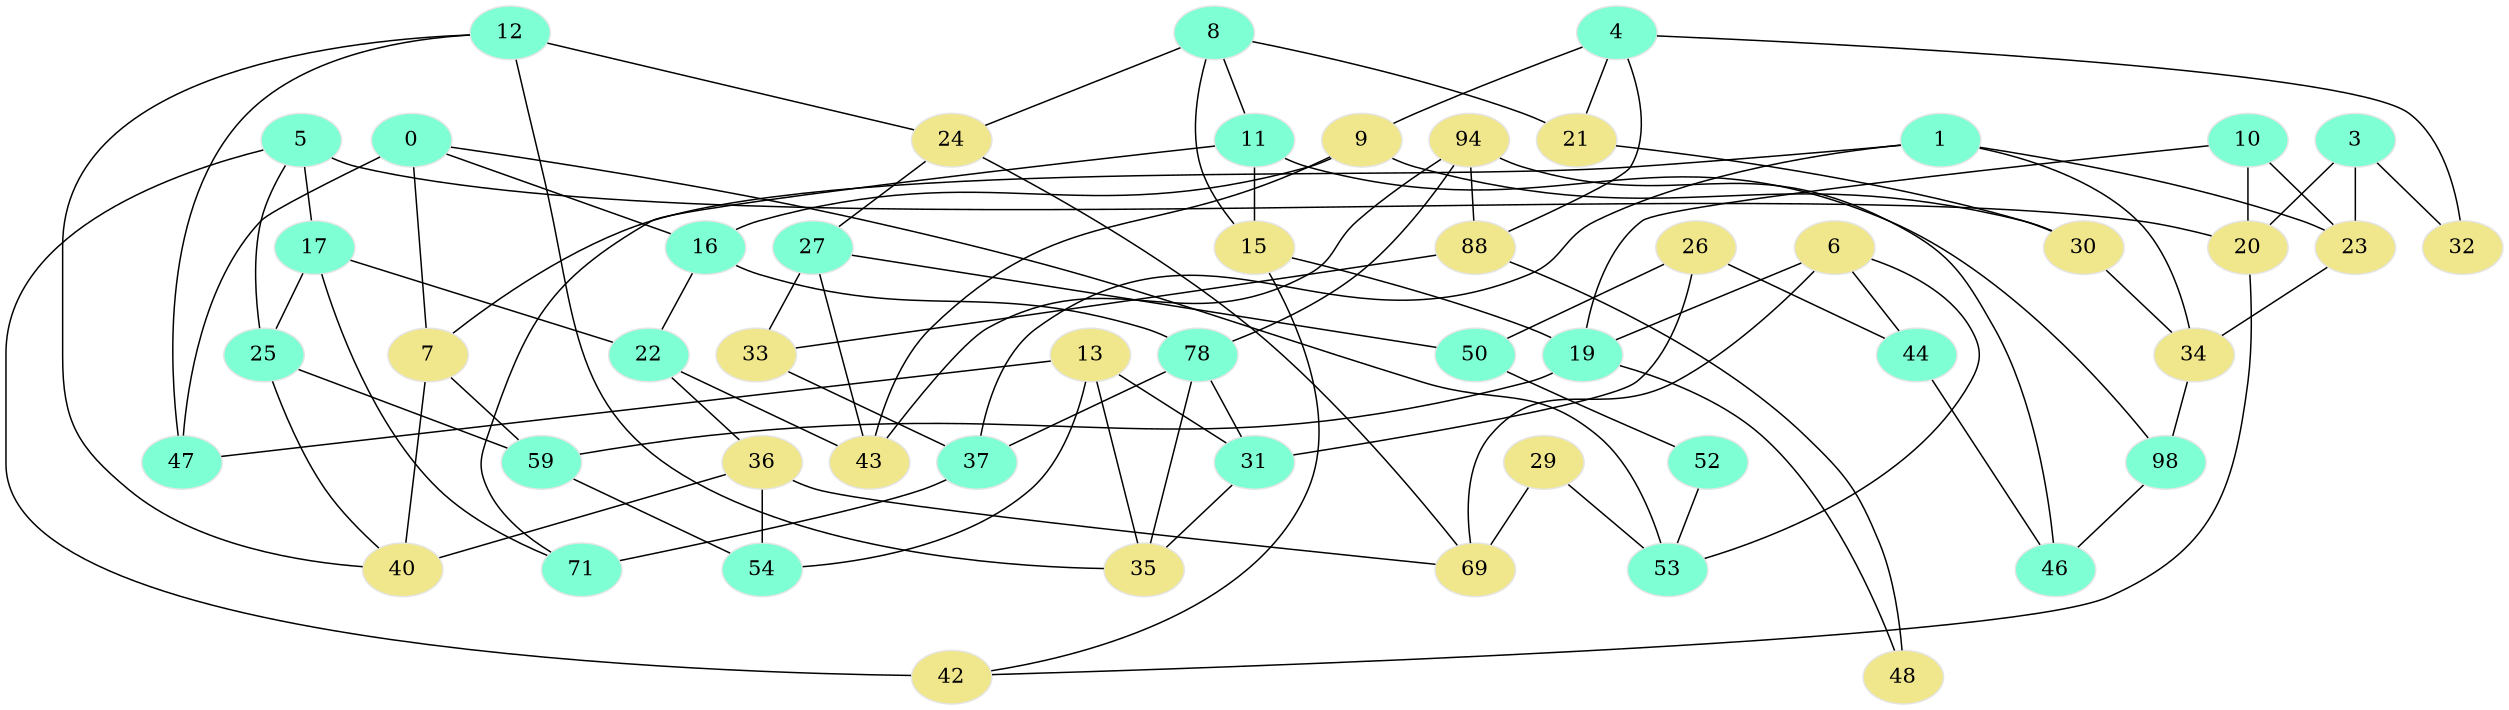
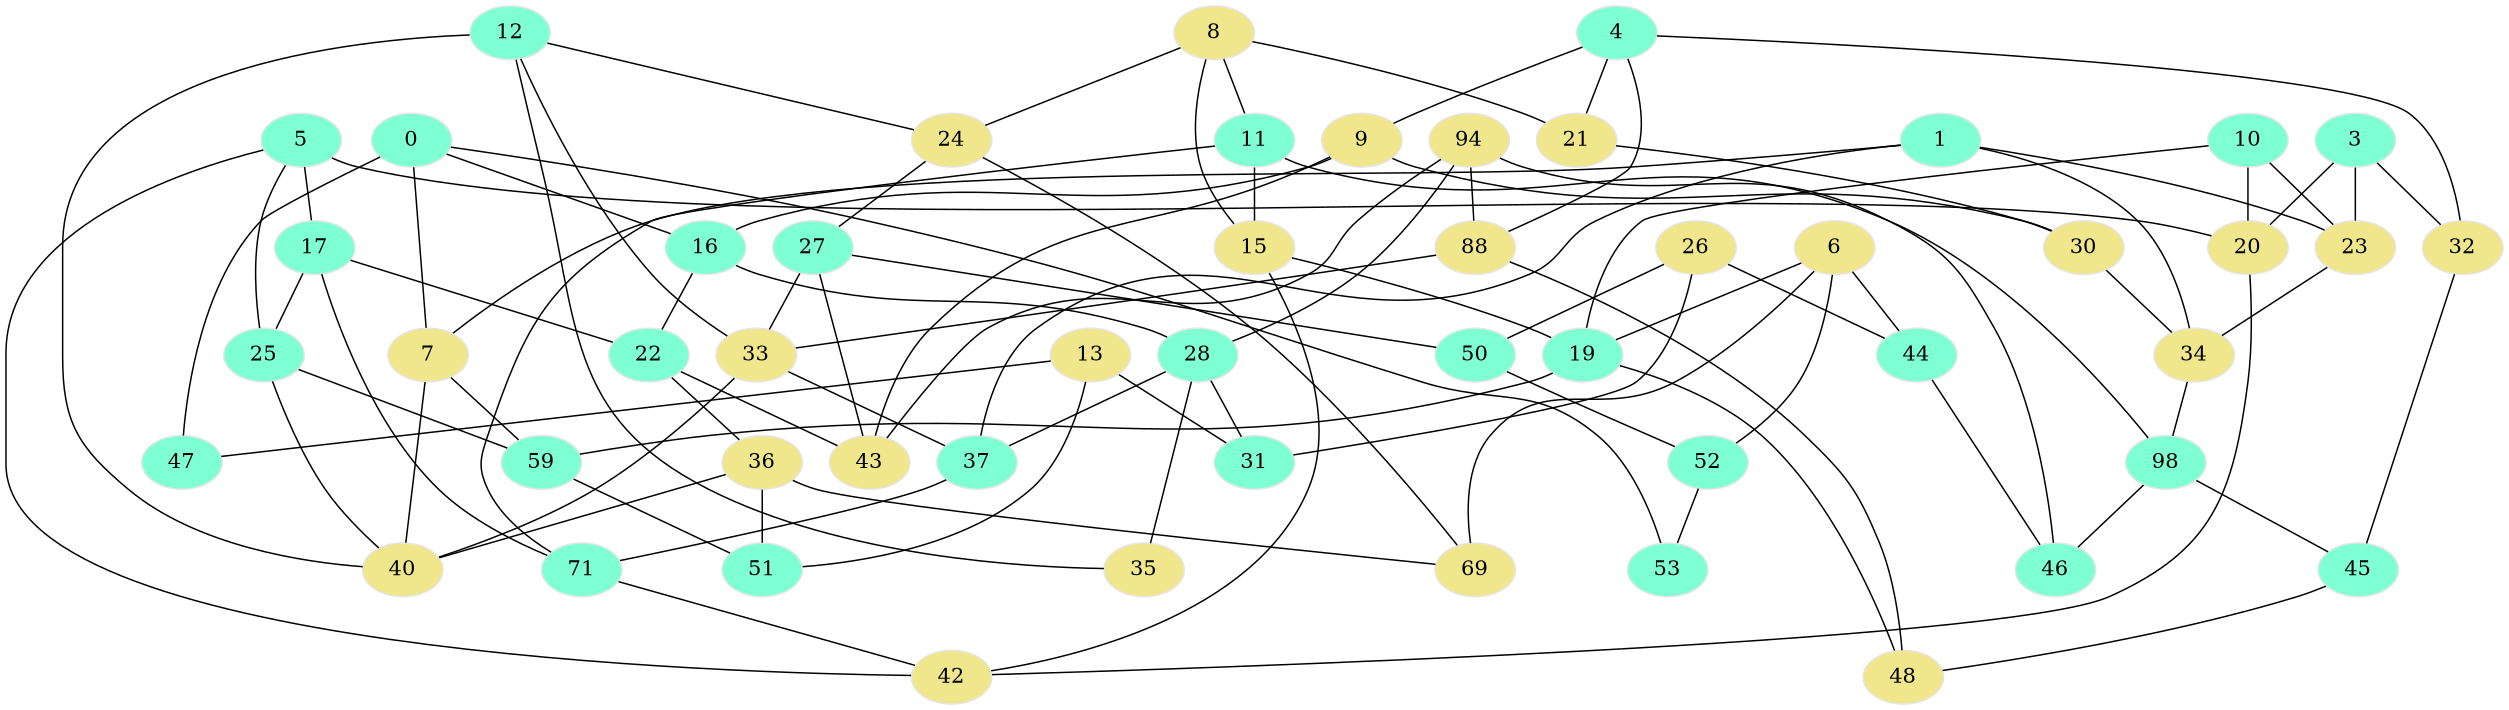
node "8": fillcolor aquamarine -> khaki
edge "12" -- "47": now "12" -- "33"
node "78": label "78" -> "28"
edge "6" -- "53": now "6" -- "52"
edge "13" -- "35": removed
node "29": removed
edge "33" -- "40": added
edge "31" -- "35": removed
node "54": label "54" -> "51"
node "45": added
edge "71" -- "42": added
